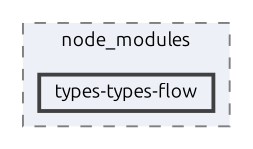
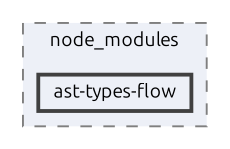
node "types-types-flow": label "types-types-flow" -> "ast-types-flow"
